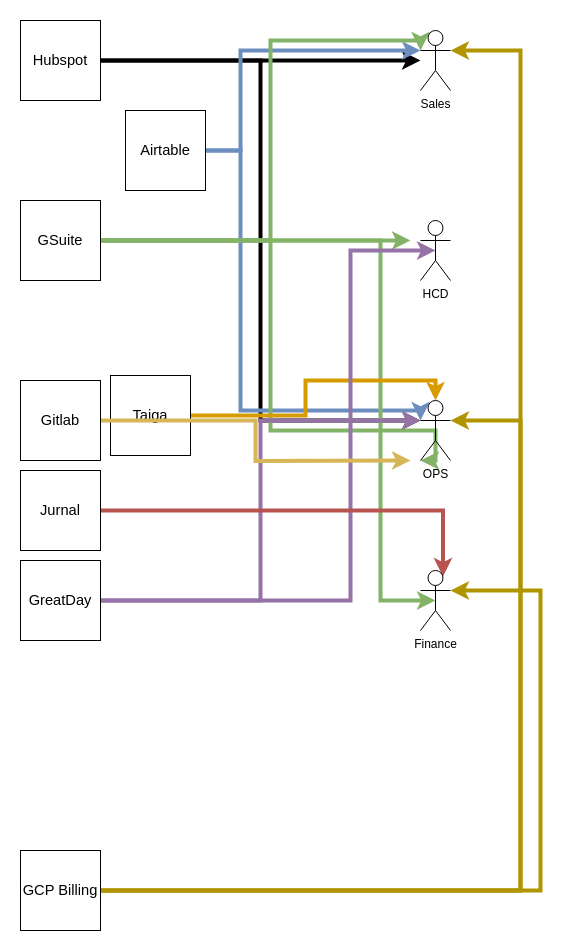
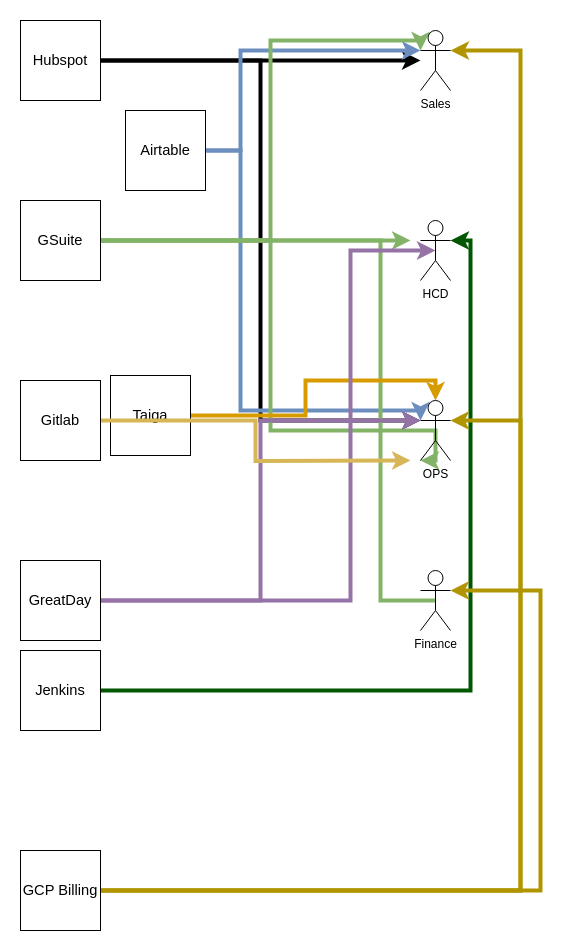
node "Jurnal": removed
edge "Jurnal" -> "Finance": removed
edge "GSuite" -> "Finance": arrowhead classic -> none
edge "Jenkins" -> "HCD": added
node "Jenkins": added
